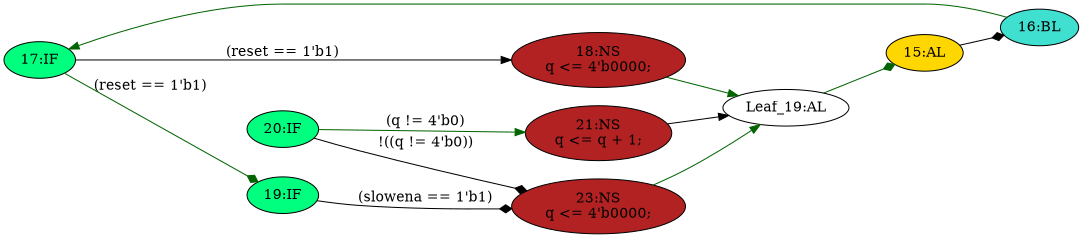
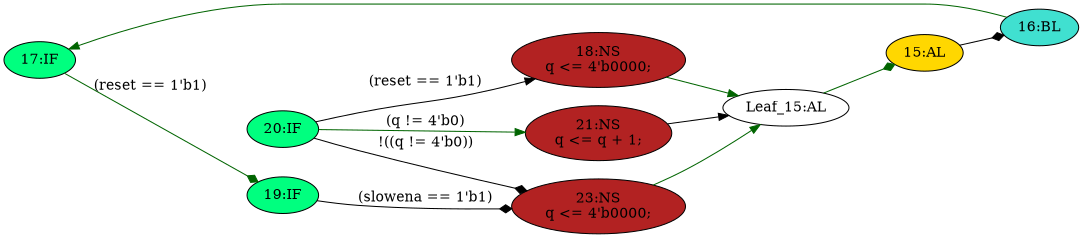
edge "17:IF" -> "18:NS q <= 4'b0000;": now "20:IF" -> "18:NS q <= 4'b0000;"
node "Leaf_19:AL": label "Leaf_19:AL" -> "Leaf_15:AL"
